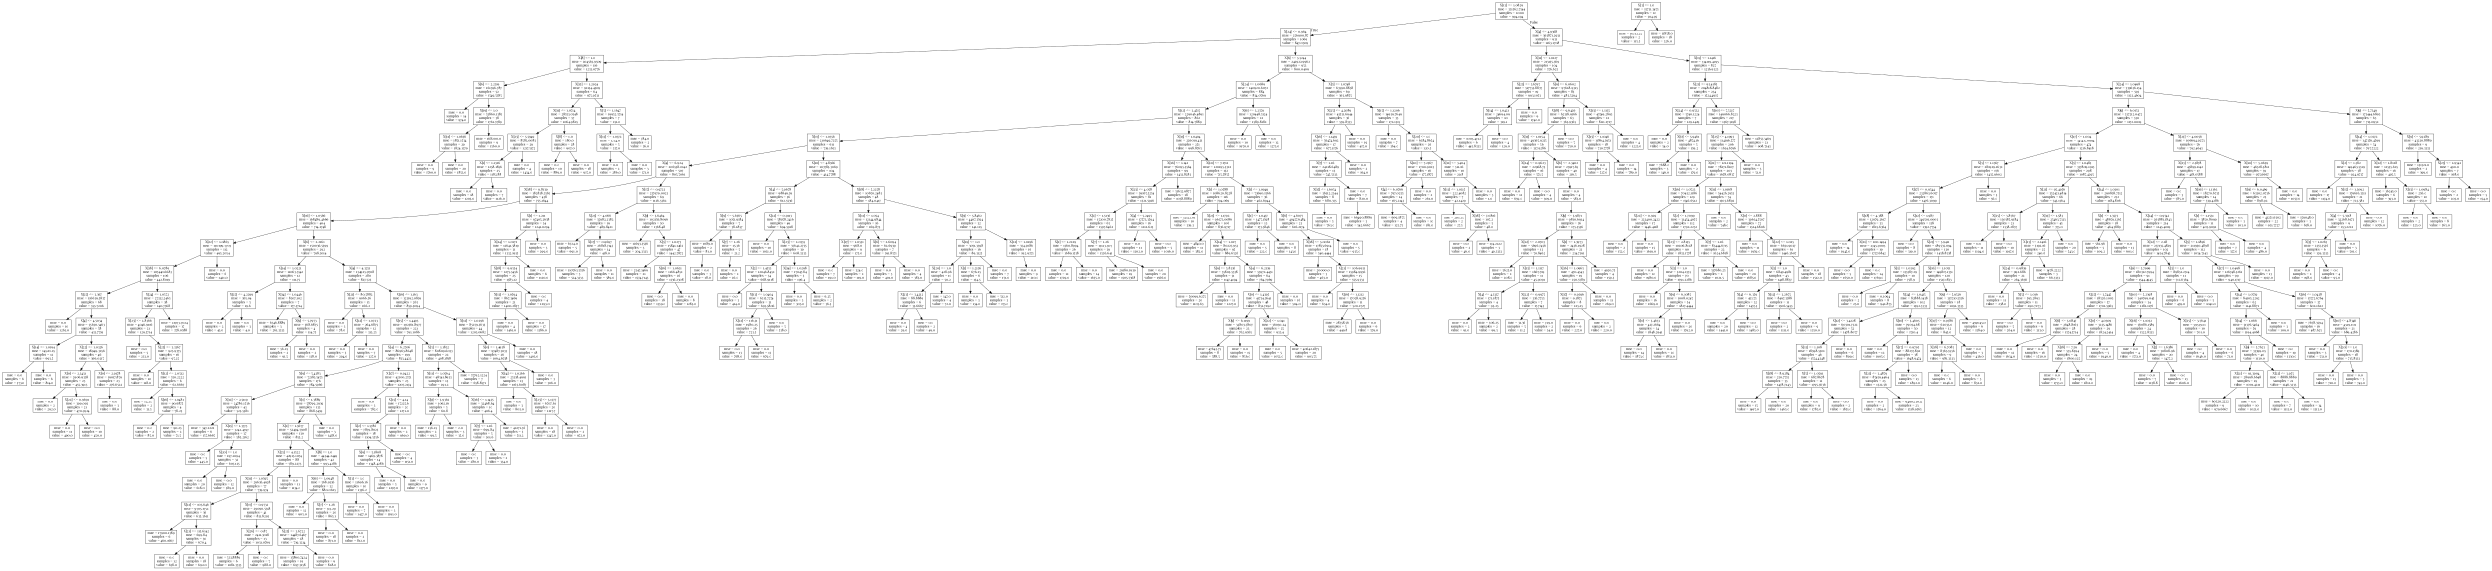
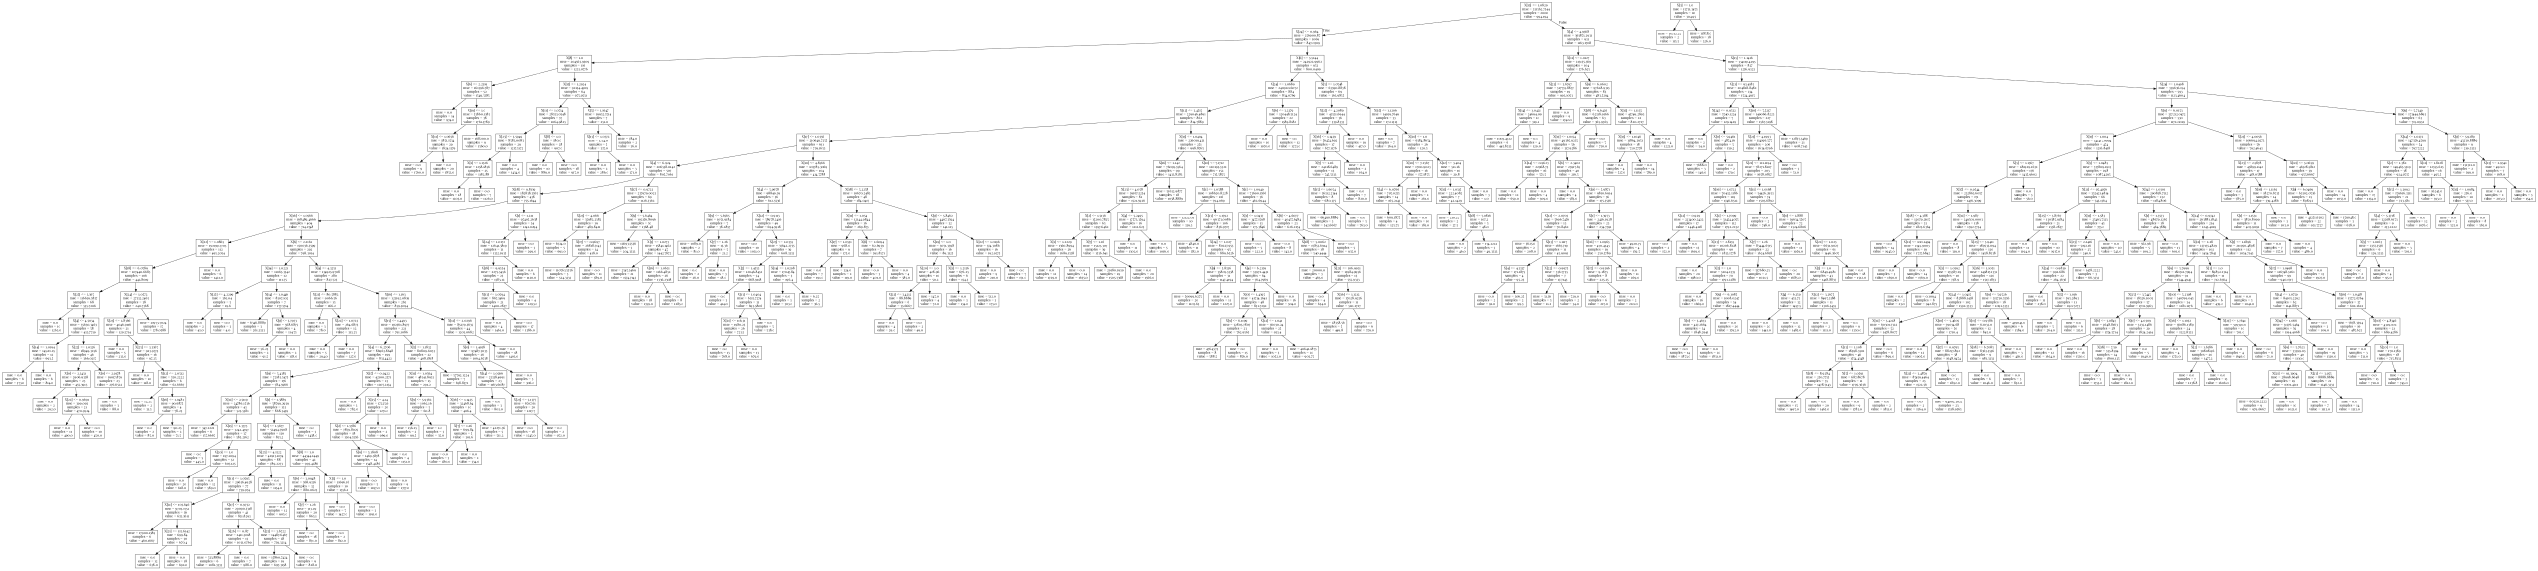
edge "mse = 0.0 samples = 4 value = 585.0" -> "X[9] <= 5.9871 mse = 9810.6914 samples = 36 value = 175.5556": now "X[6] <= 2.3402 mse = 23917.65 samples = 40 value = 216.5" -> "X[9] <= 5.9871 mse = 9810.6914 samples = 36 value = 175.5556"
edge "mse = 0.0 samples = 7 value = 820.0" -> "mse = 66490.8889 samples = 3 value = 542.6667": now "X[15] <= 1.6054 mse = 36312.2344 samples = 8 value = 680.375" -> "mse = 66490.8889 samples = 3 value = 542.6667"
edge "mse = 1089.0 samples = 2 value = 81.0" -> "mse = 0.0 samples = 3 value = 18.0": now "X[7] <= 1.26 mse = 15.36 samples = 5 value = 21.2" -> "mse = 0.0 samples = 3 value = 18.0"
edge "X[19] <= 1.0 mse = 3071.3398 samples = 16 value = 89.3125" -> "mse = 0.0 samples = 7 value = 171.0": now "X[22] <= 1.0196 mse = 374.3086 samples = 16 value = 192.9375" -> "mse = 0.0 samples = 7 value = 171.0"
node "mse = 0.0 samples = 3 samples = 782.0": label "mse = 0.0 samples = 3 samples = 782.0" -> "mse = 0.0 samples = 3 value = 782.0"
